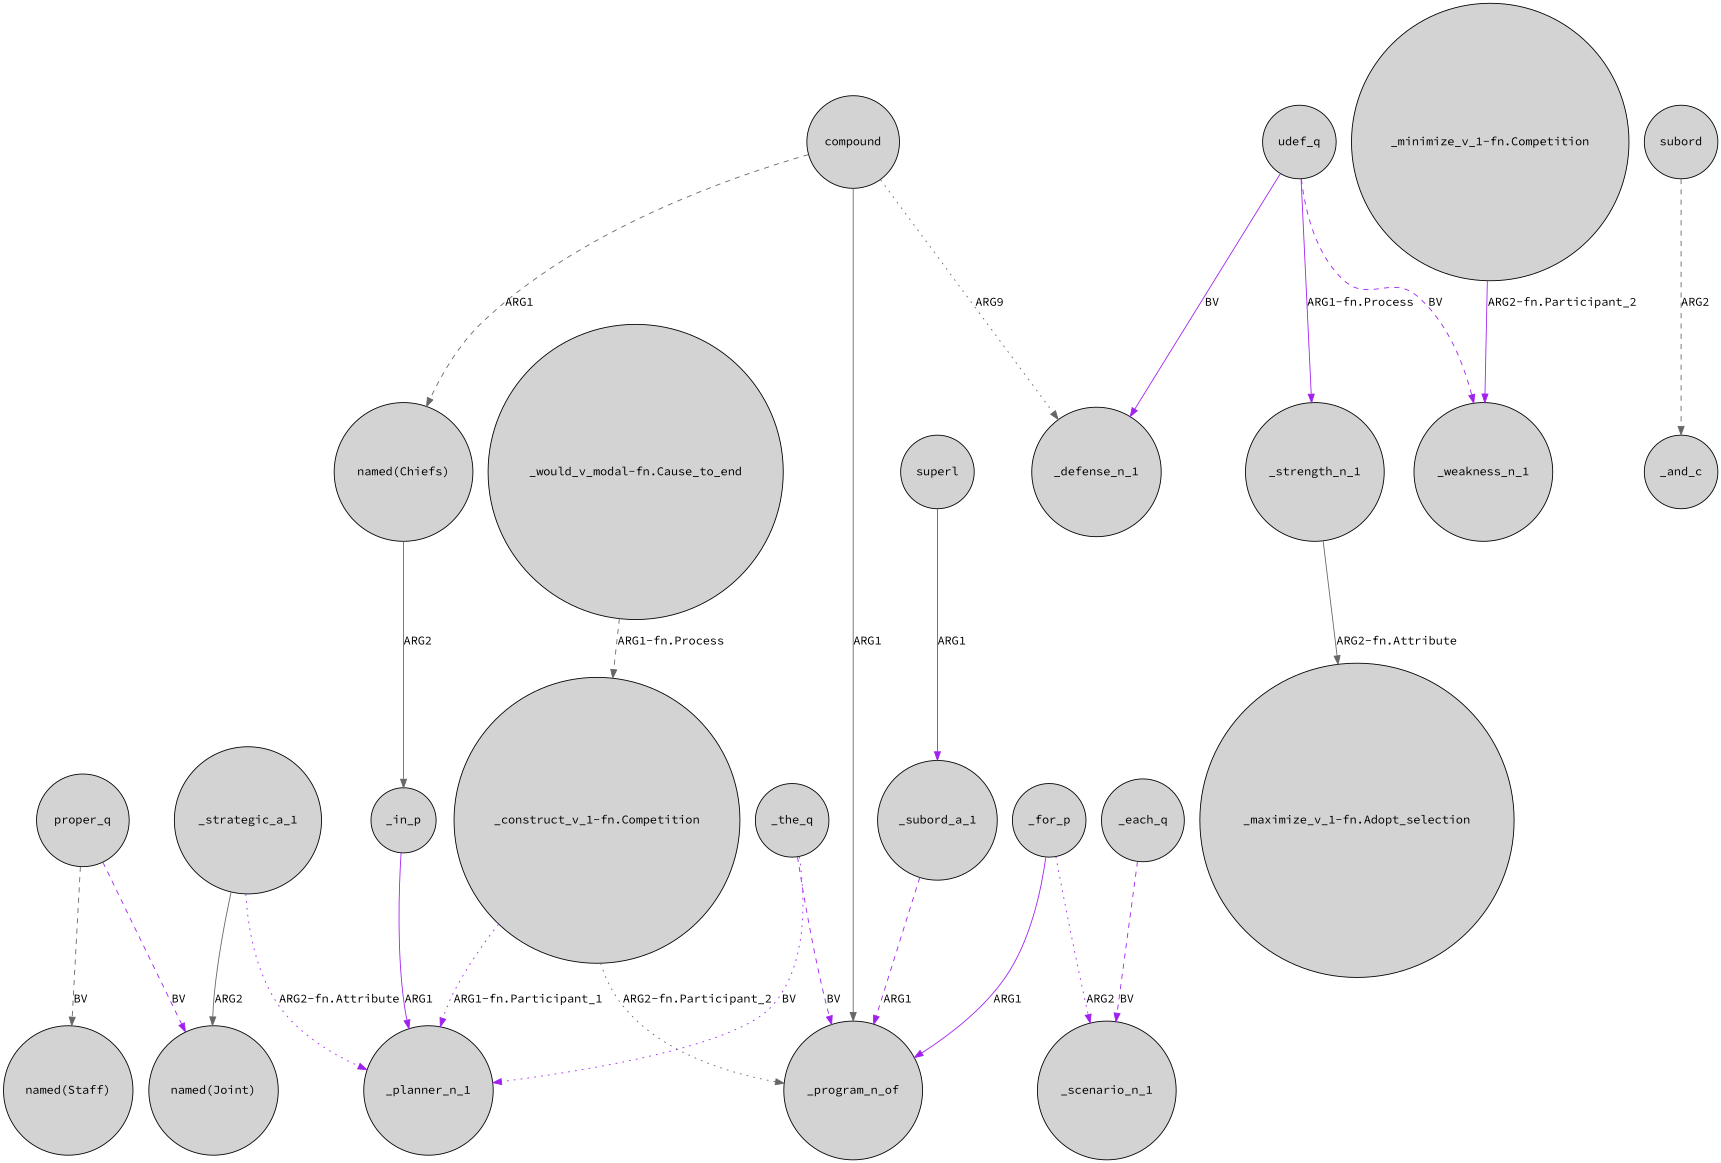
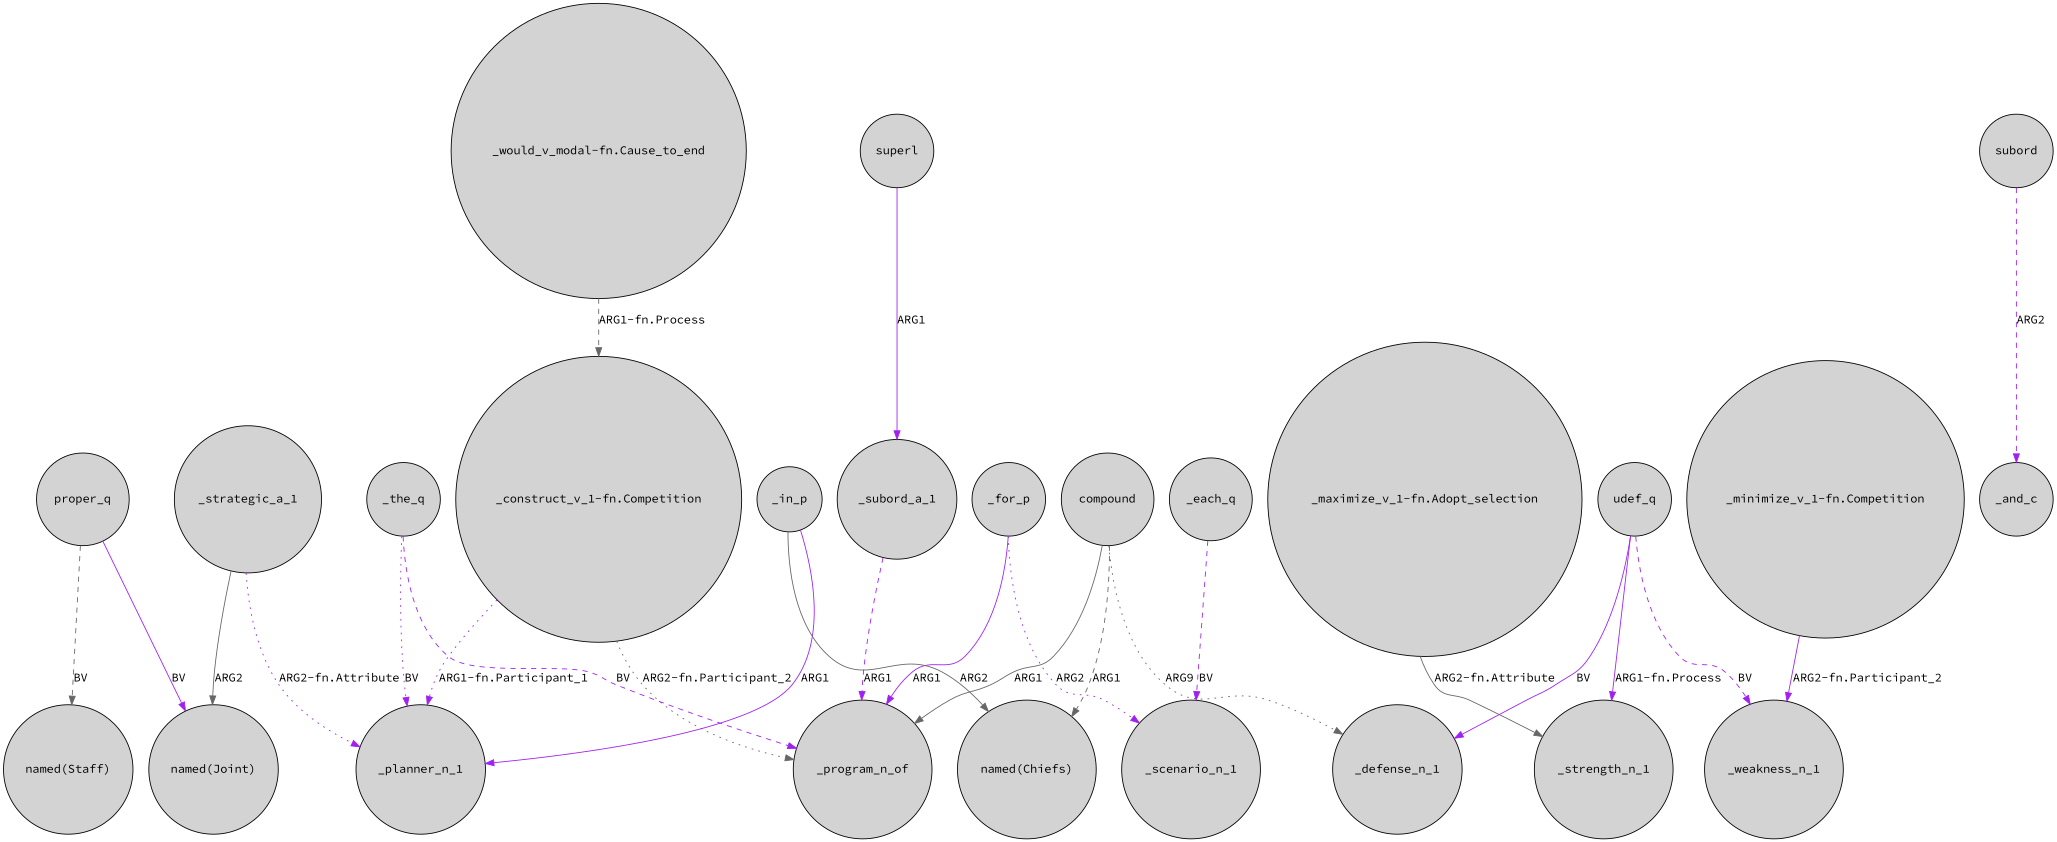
edge "subord" -> "_and_c": color gray40 -> purple
edge "_strength_n_1" -> "_maximize_v_1-fn.Adopt_selection": reversed
edge "named(Chiefs)" -> "_in_p": reversed
edge "proper_q" -> "named(Joint)": style dashed -> solid
